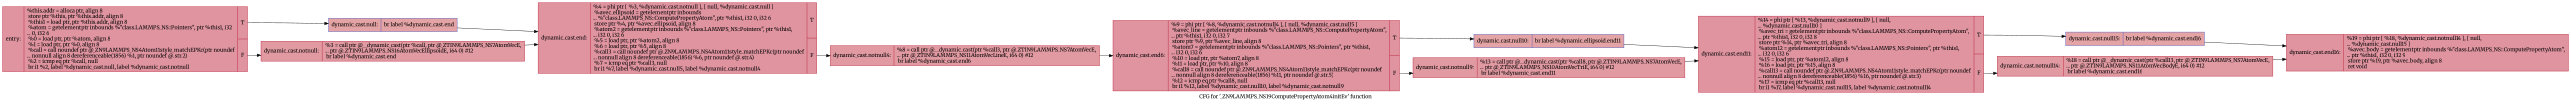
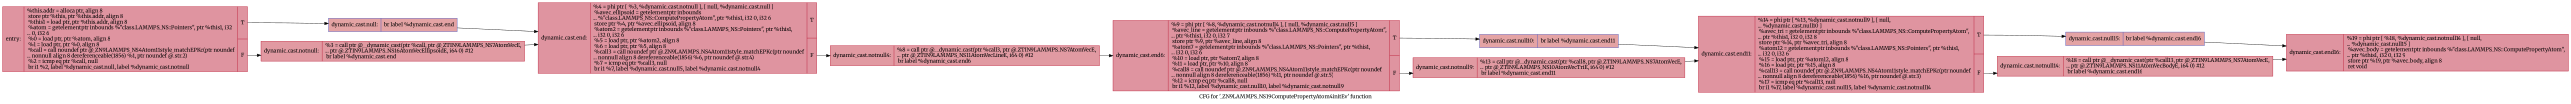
node "dynamic_cast.null10:": text "br label %dynamic_ellipsoid.end11" -> "br label %dynamic_cast.end11"
